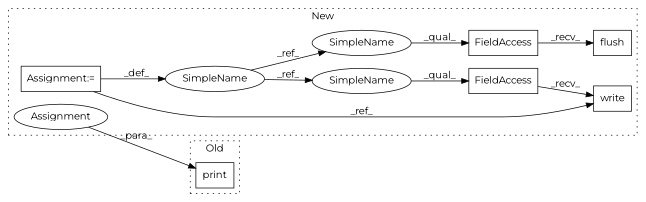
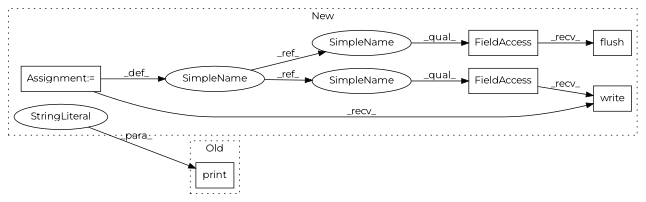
edge "Assignment:=" -> "write": label "_ref_" -> "_recv_"
node "Assignment": label "Assignment" -> "StringLiteral"
